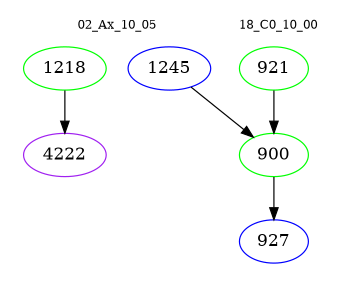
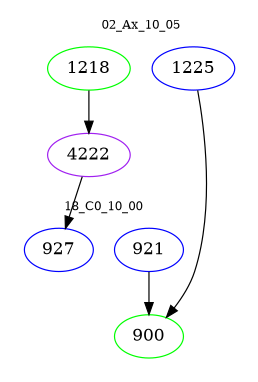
node "1245": label "1245" -> "1225"
node "921": color green -> blue
edge "900" -> "927": now "4222" -> "927"
